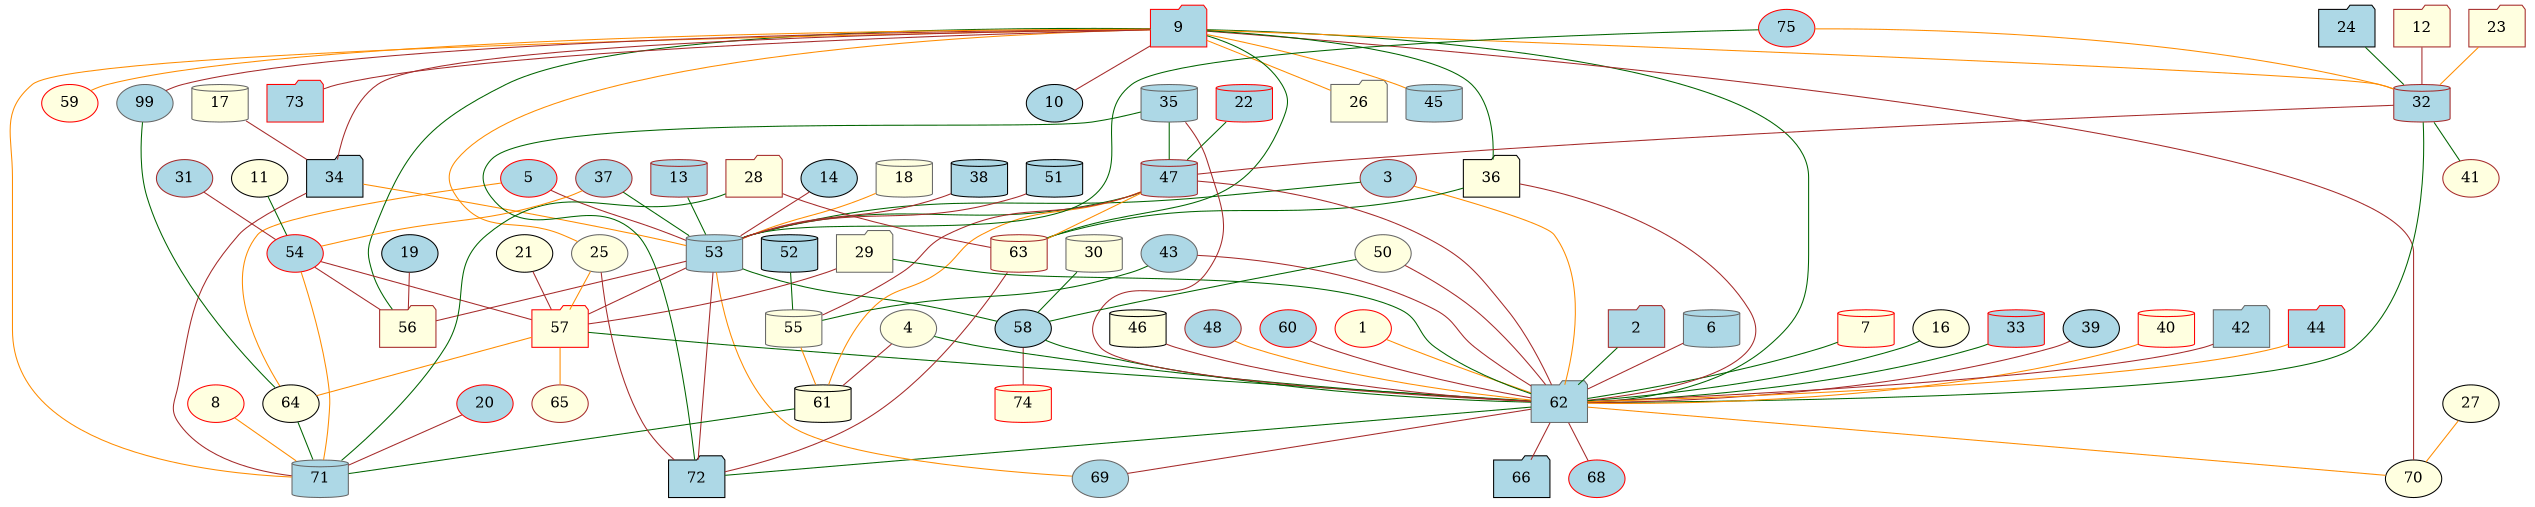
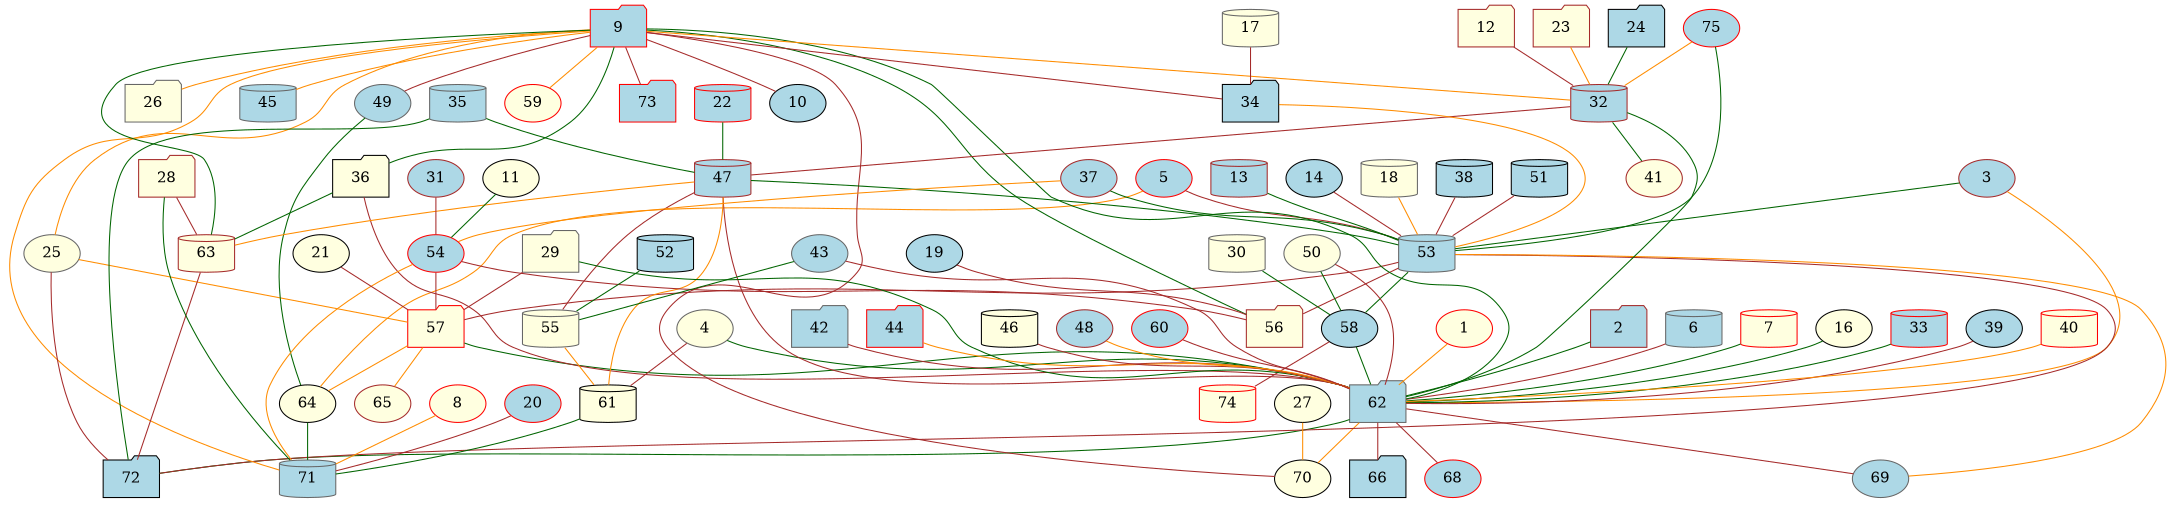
node "99": label "99" -> "49"
edge "34" -- "71": removed
edge "35" -- "62": removed
